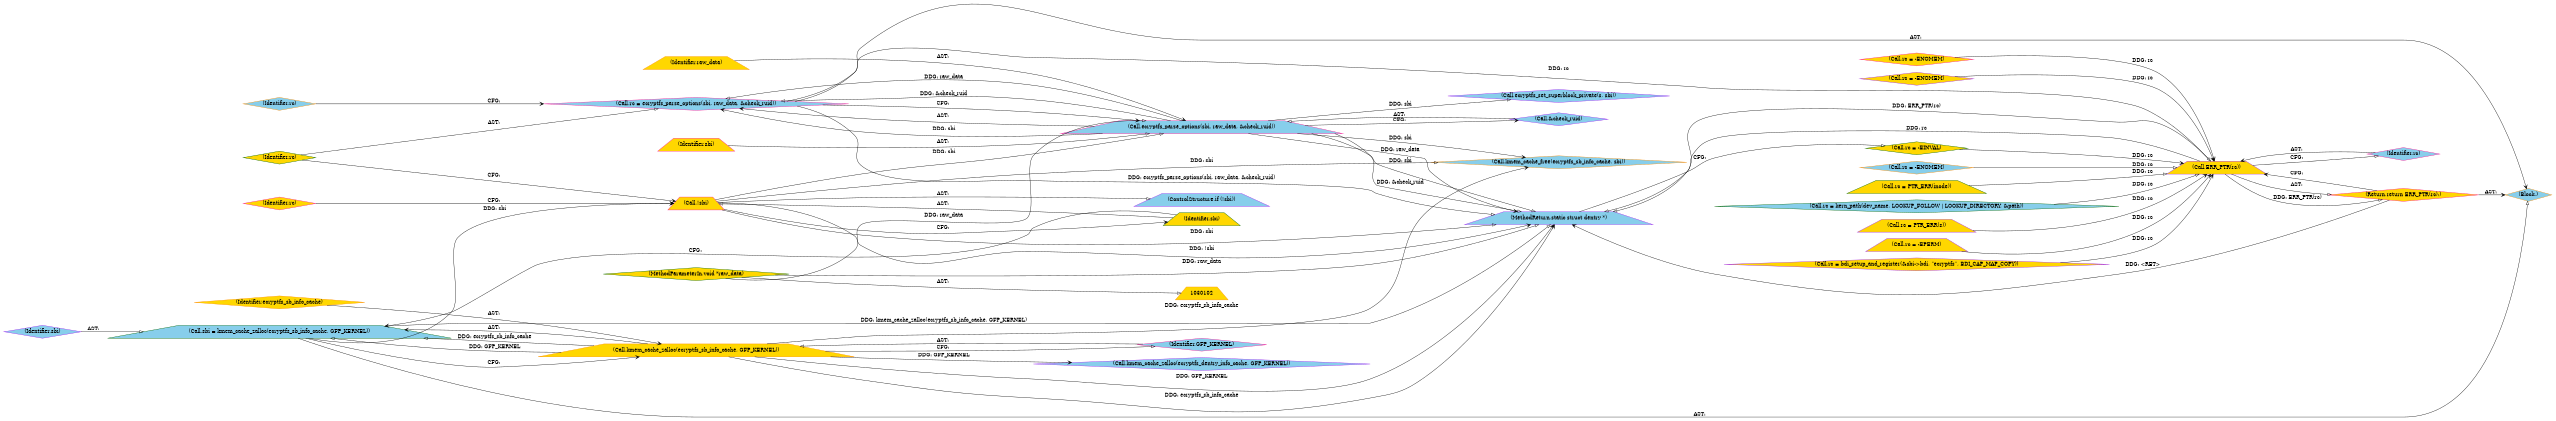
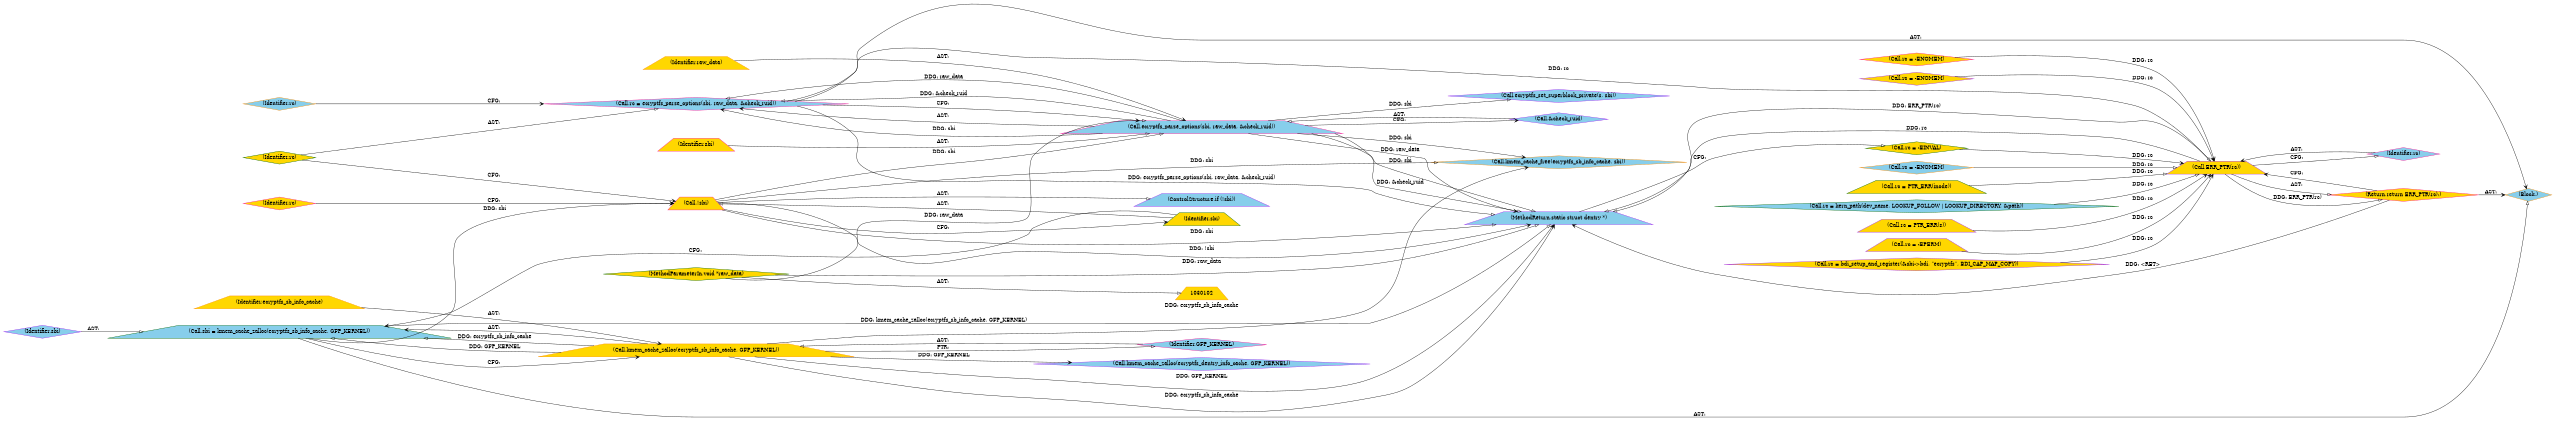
node "(Identifier,ecryptfs_sb_info_cache)": shape diamond -> trapezium
edge "(Call,kmem_cache_zalloc(ecryptfs_sb_info_cache, GFP_KERNEL))" -> "(Identifier,GFP_KERNEL)": label "CFG: " -> "PTR: "
